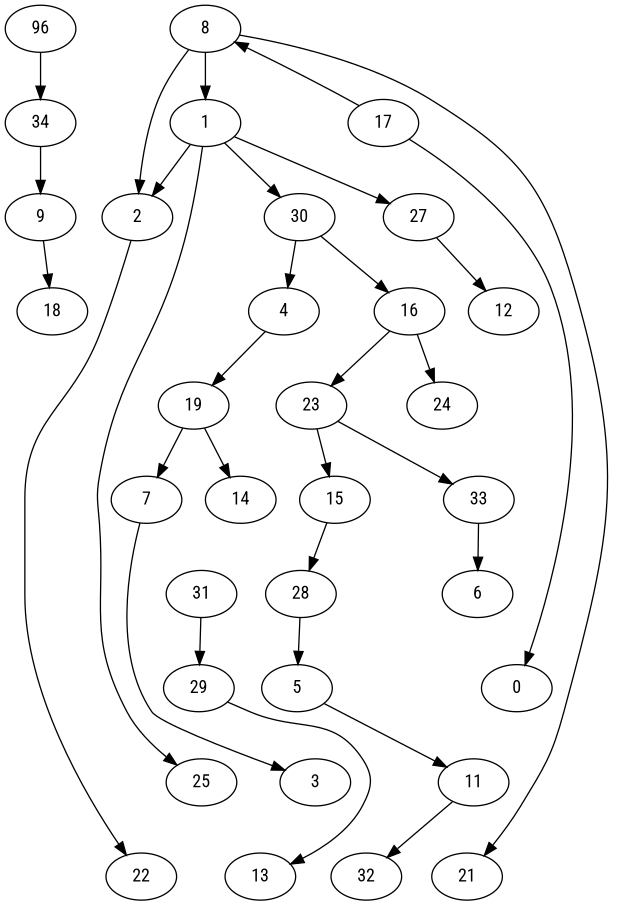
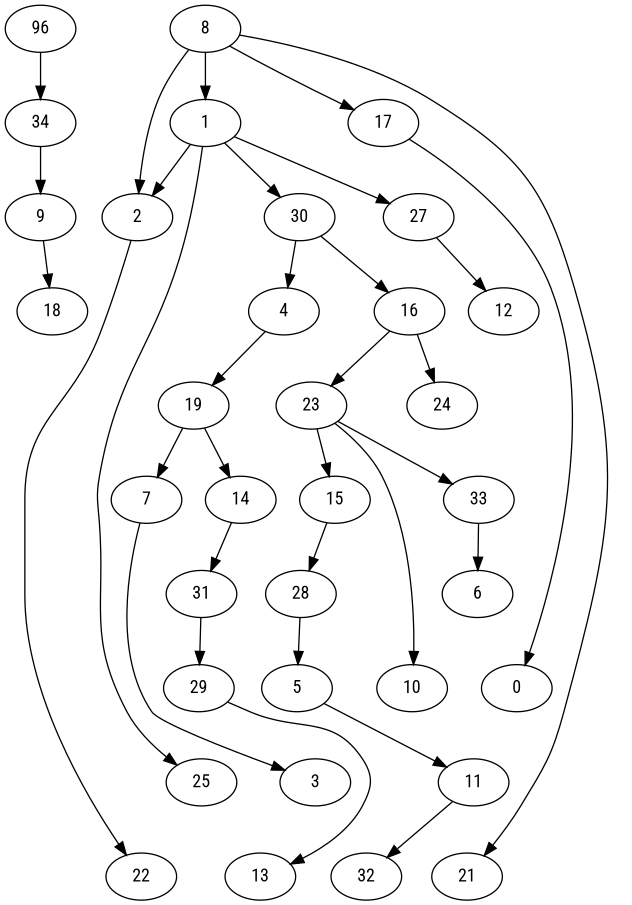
edge "17" -> "8": reversed
edge "14" -> "31": added
node "10": added
